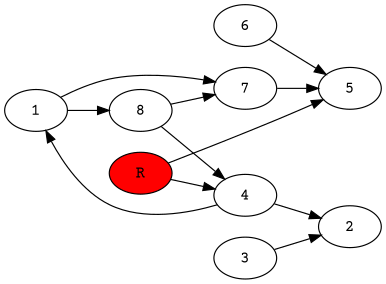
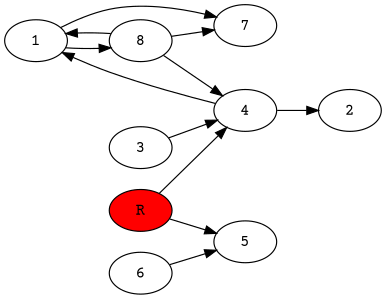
edge "8" -> "1": added
edge "7" -> "5": removed
edge "3" -> "2": now "3" -> "4"
